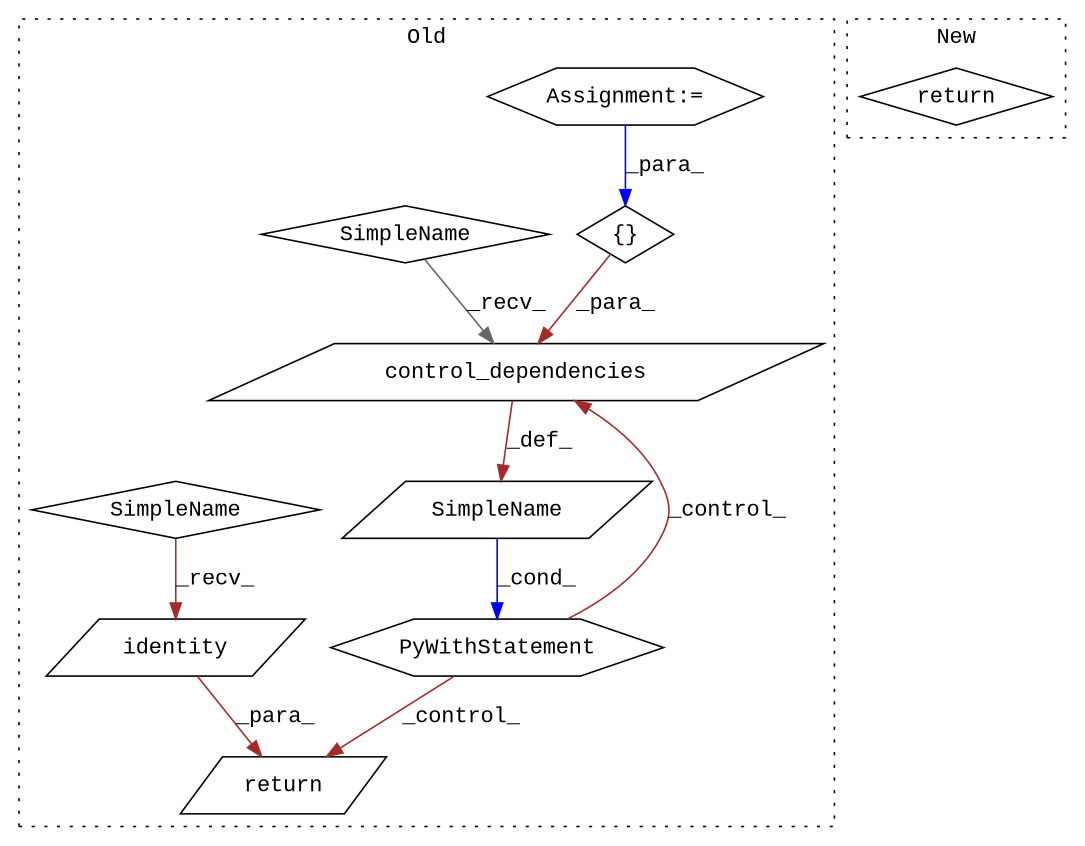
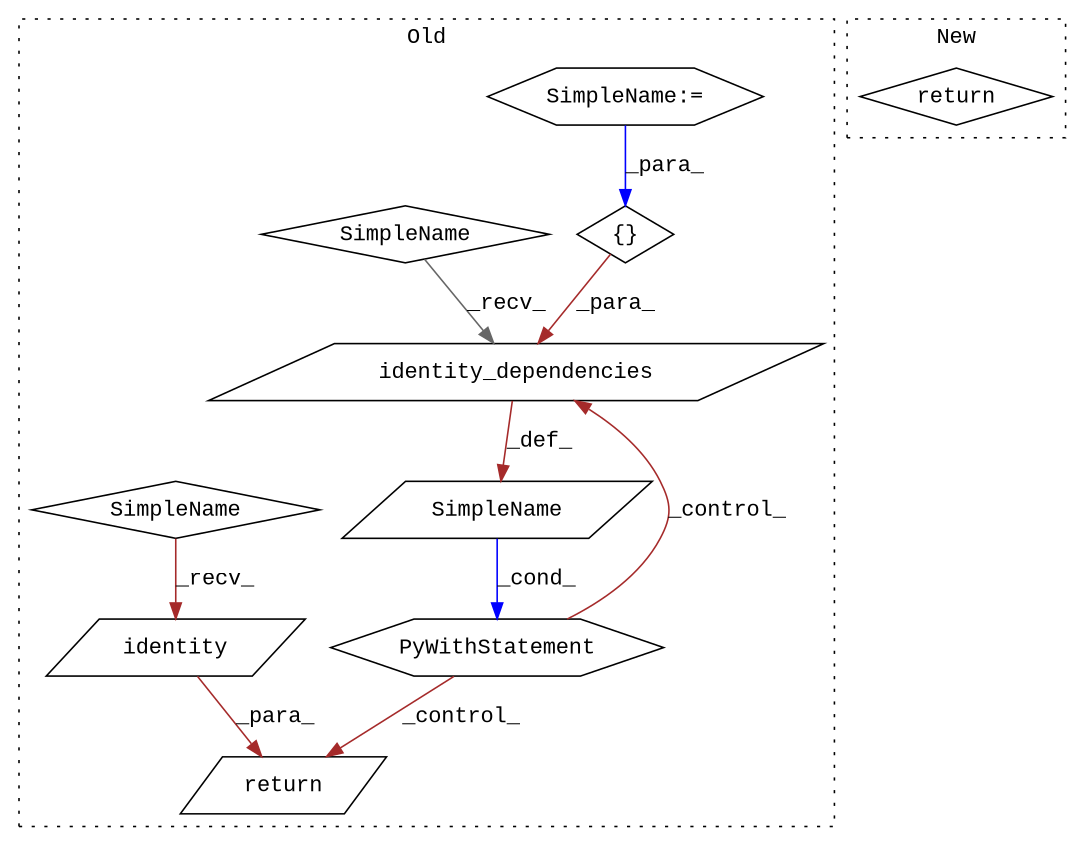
node "Assignment:=": label "Assignment:=" -> "SimpleName:="
node "control_dependencies": label "control_dependencies" -> "identity_dependencies"
